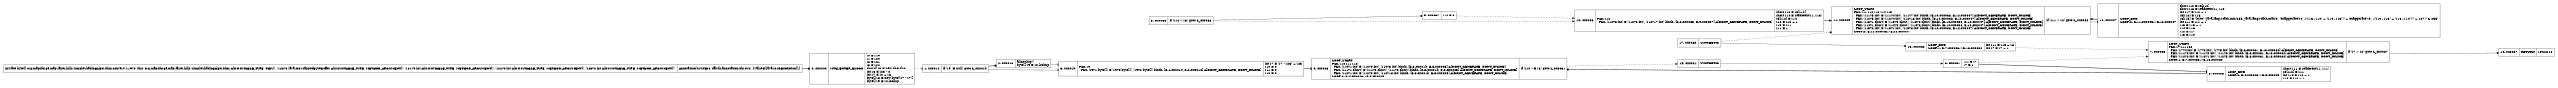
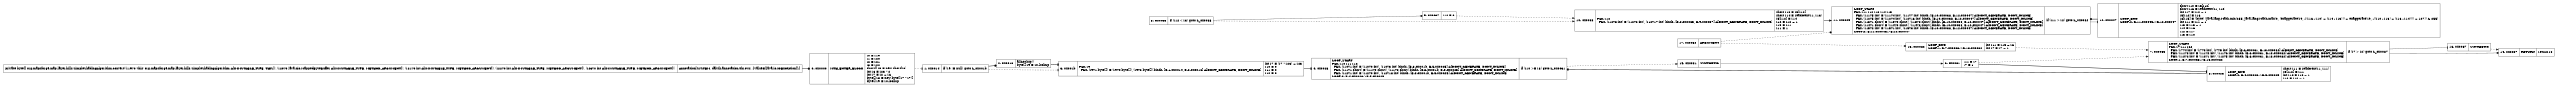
edge "12: 0x0047" -> "11: 0x0045": arrowhead normal -> dot
node "17: 0x0082": text "SYNTHETIC" -> "ARGUMENT"
edge "17: 0x0082" -> "13: 0x0082": style solid -> dashed
node "16: 0x0087": added
edge "2: 0x0016" -> "3: 0x001b": style solid -> bold
edge "1: 0x0014" -> "3: 0x001b": style solid -> dashed
